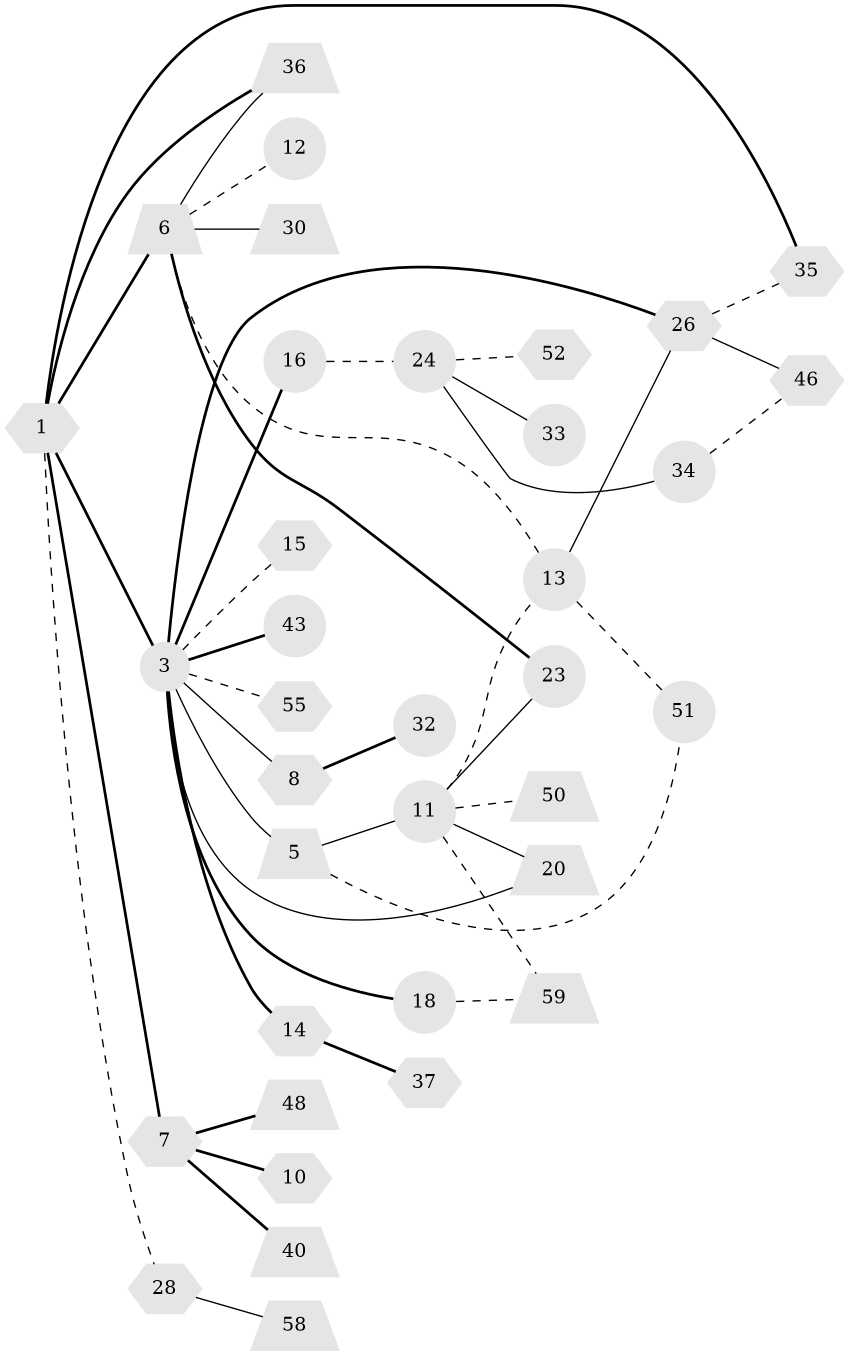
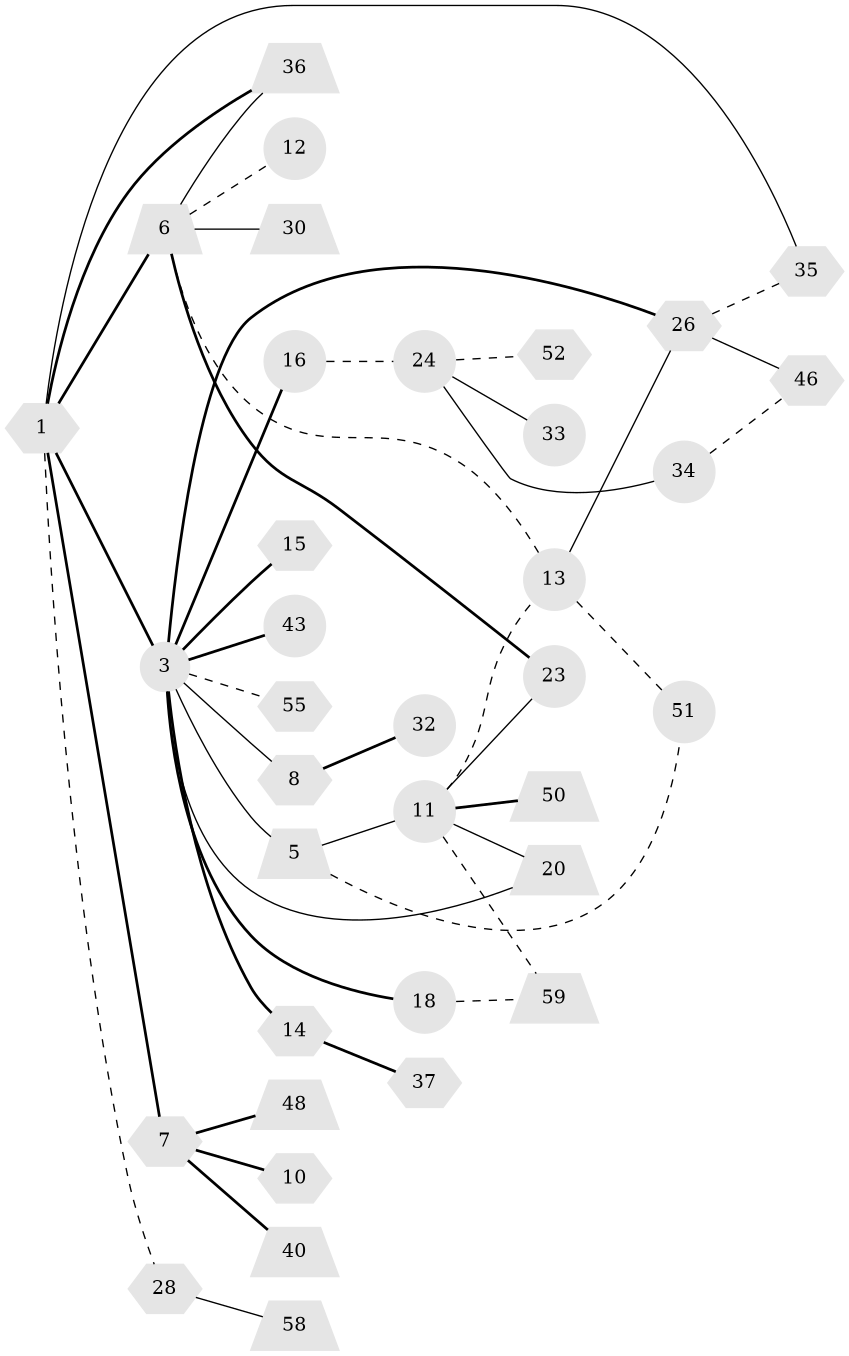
edge "35" -- "1": style bold -> solid
edge "15" -- "3": style dashed -> bold
edge "50" -- "11": style dashed -> bold
